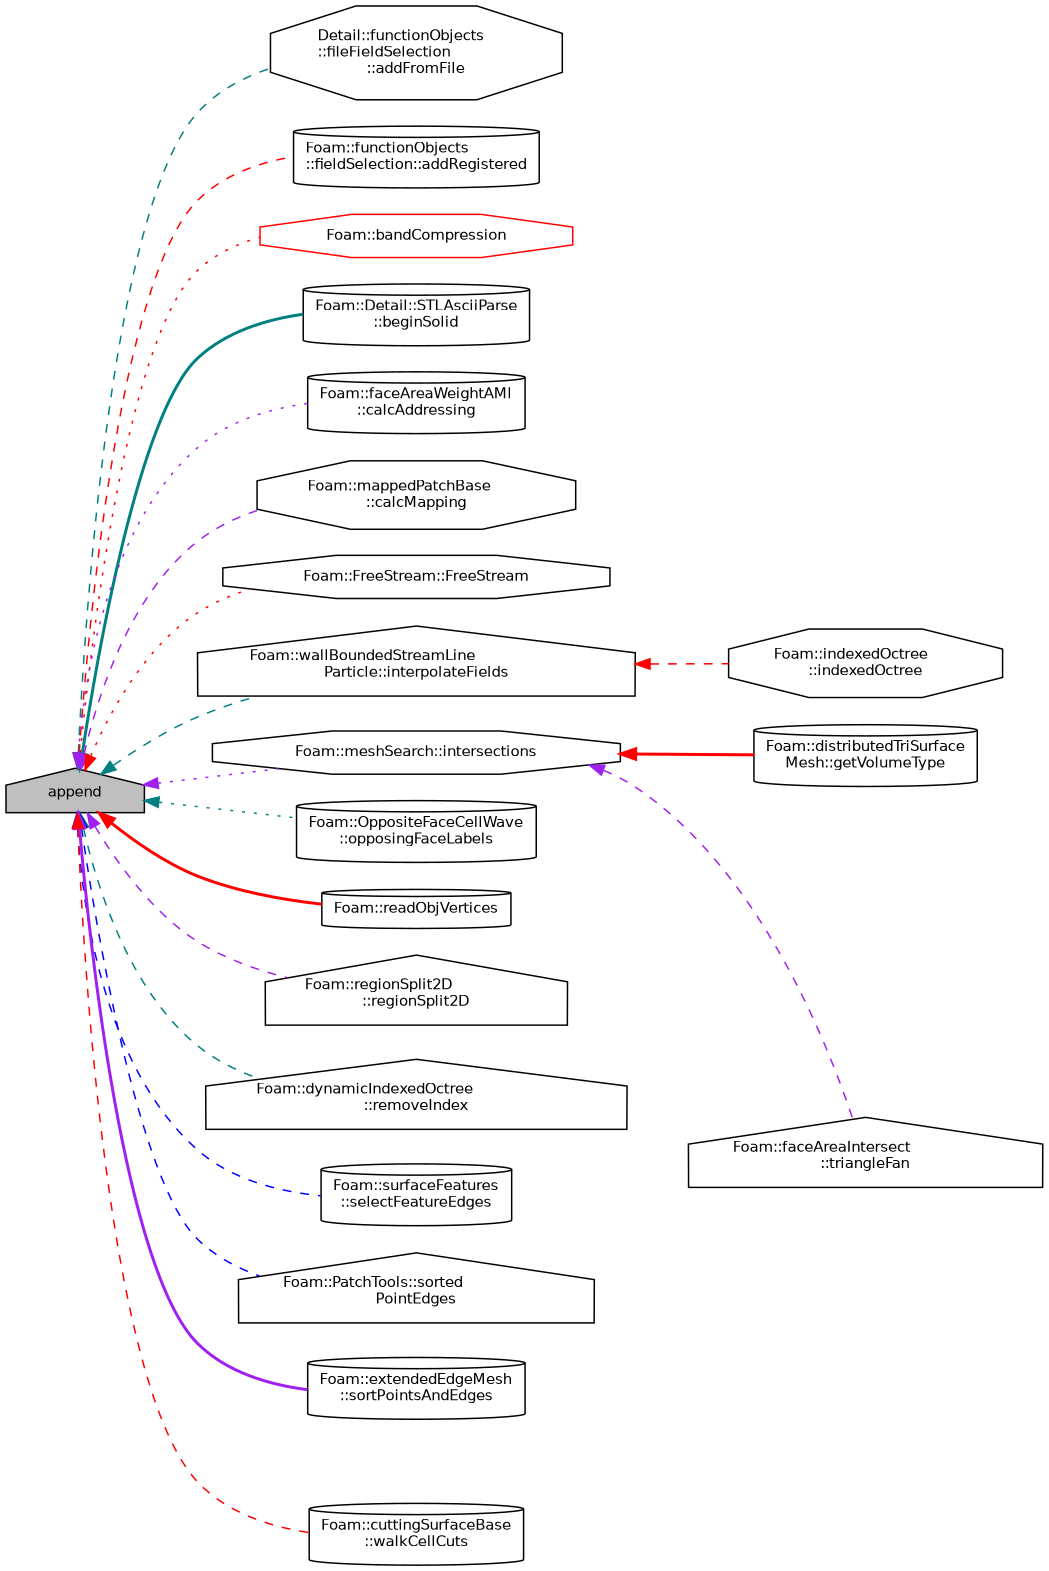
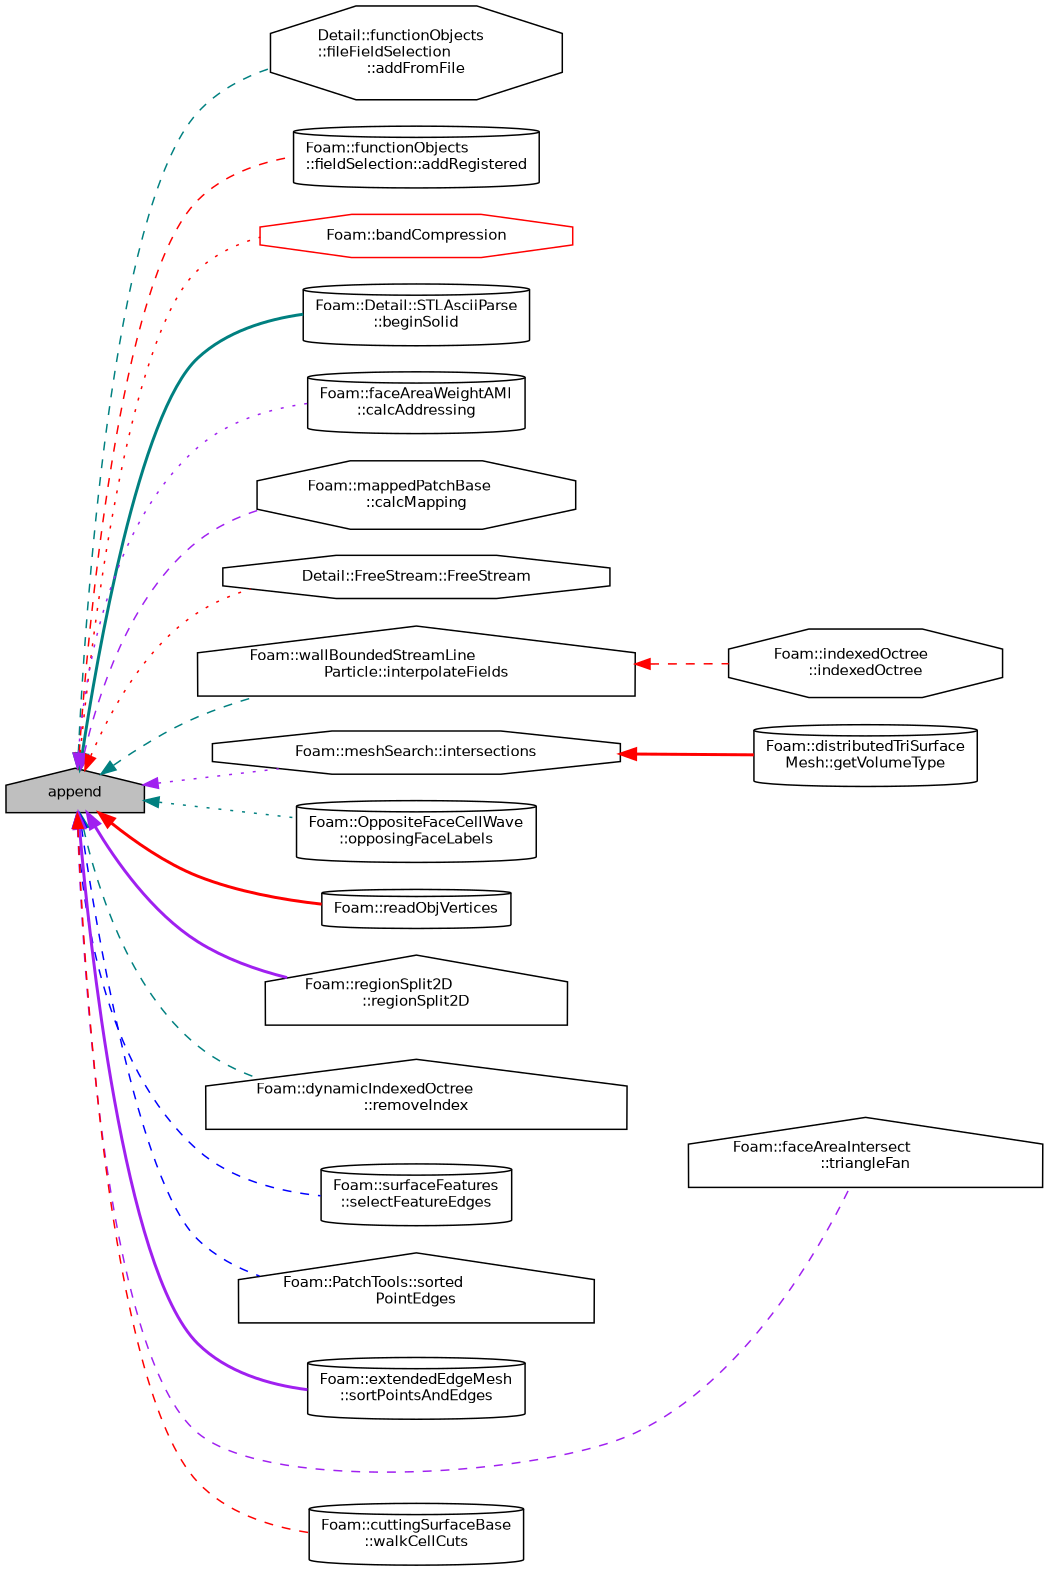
node "Foam::FreeStream::FreeStream": label "Foam::FreeStream::FreeStream" -> "Detail::FreeStream::FreeStream"
edge "Foam::faceAreaIntersect ::triangleFan" -> "Foam::meshSearch::intersections": now "Foam::faceAreaIntersect ::triangleFan" -> "append"
edge "Foam::regionSplit2D ::regionSplit2D" -> "append": style dashed -> bold
